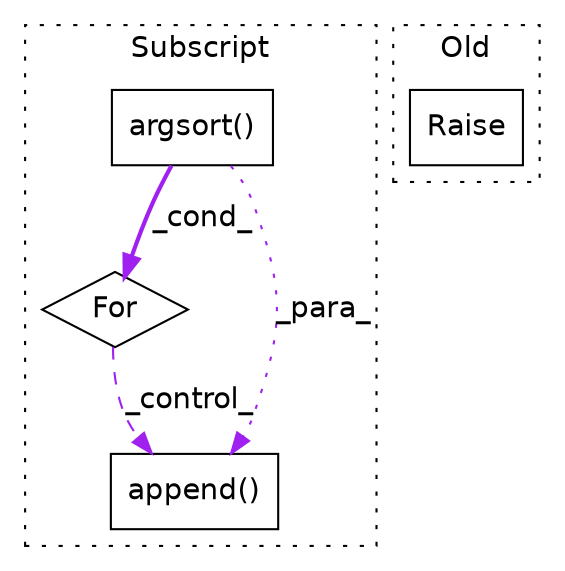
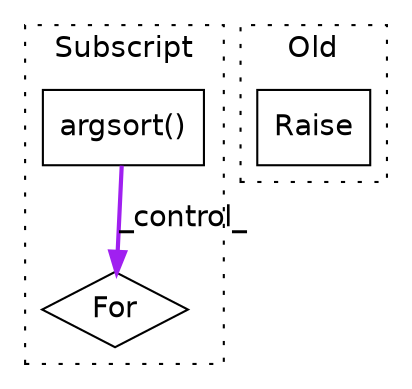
edge "argsort()" -> "For": label "_cond_" -> "_control_"
node "append()": removed
